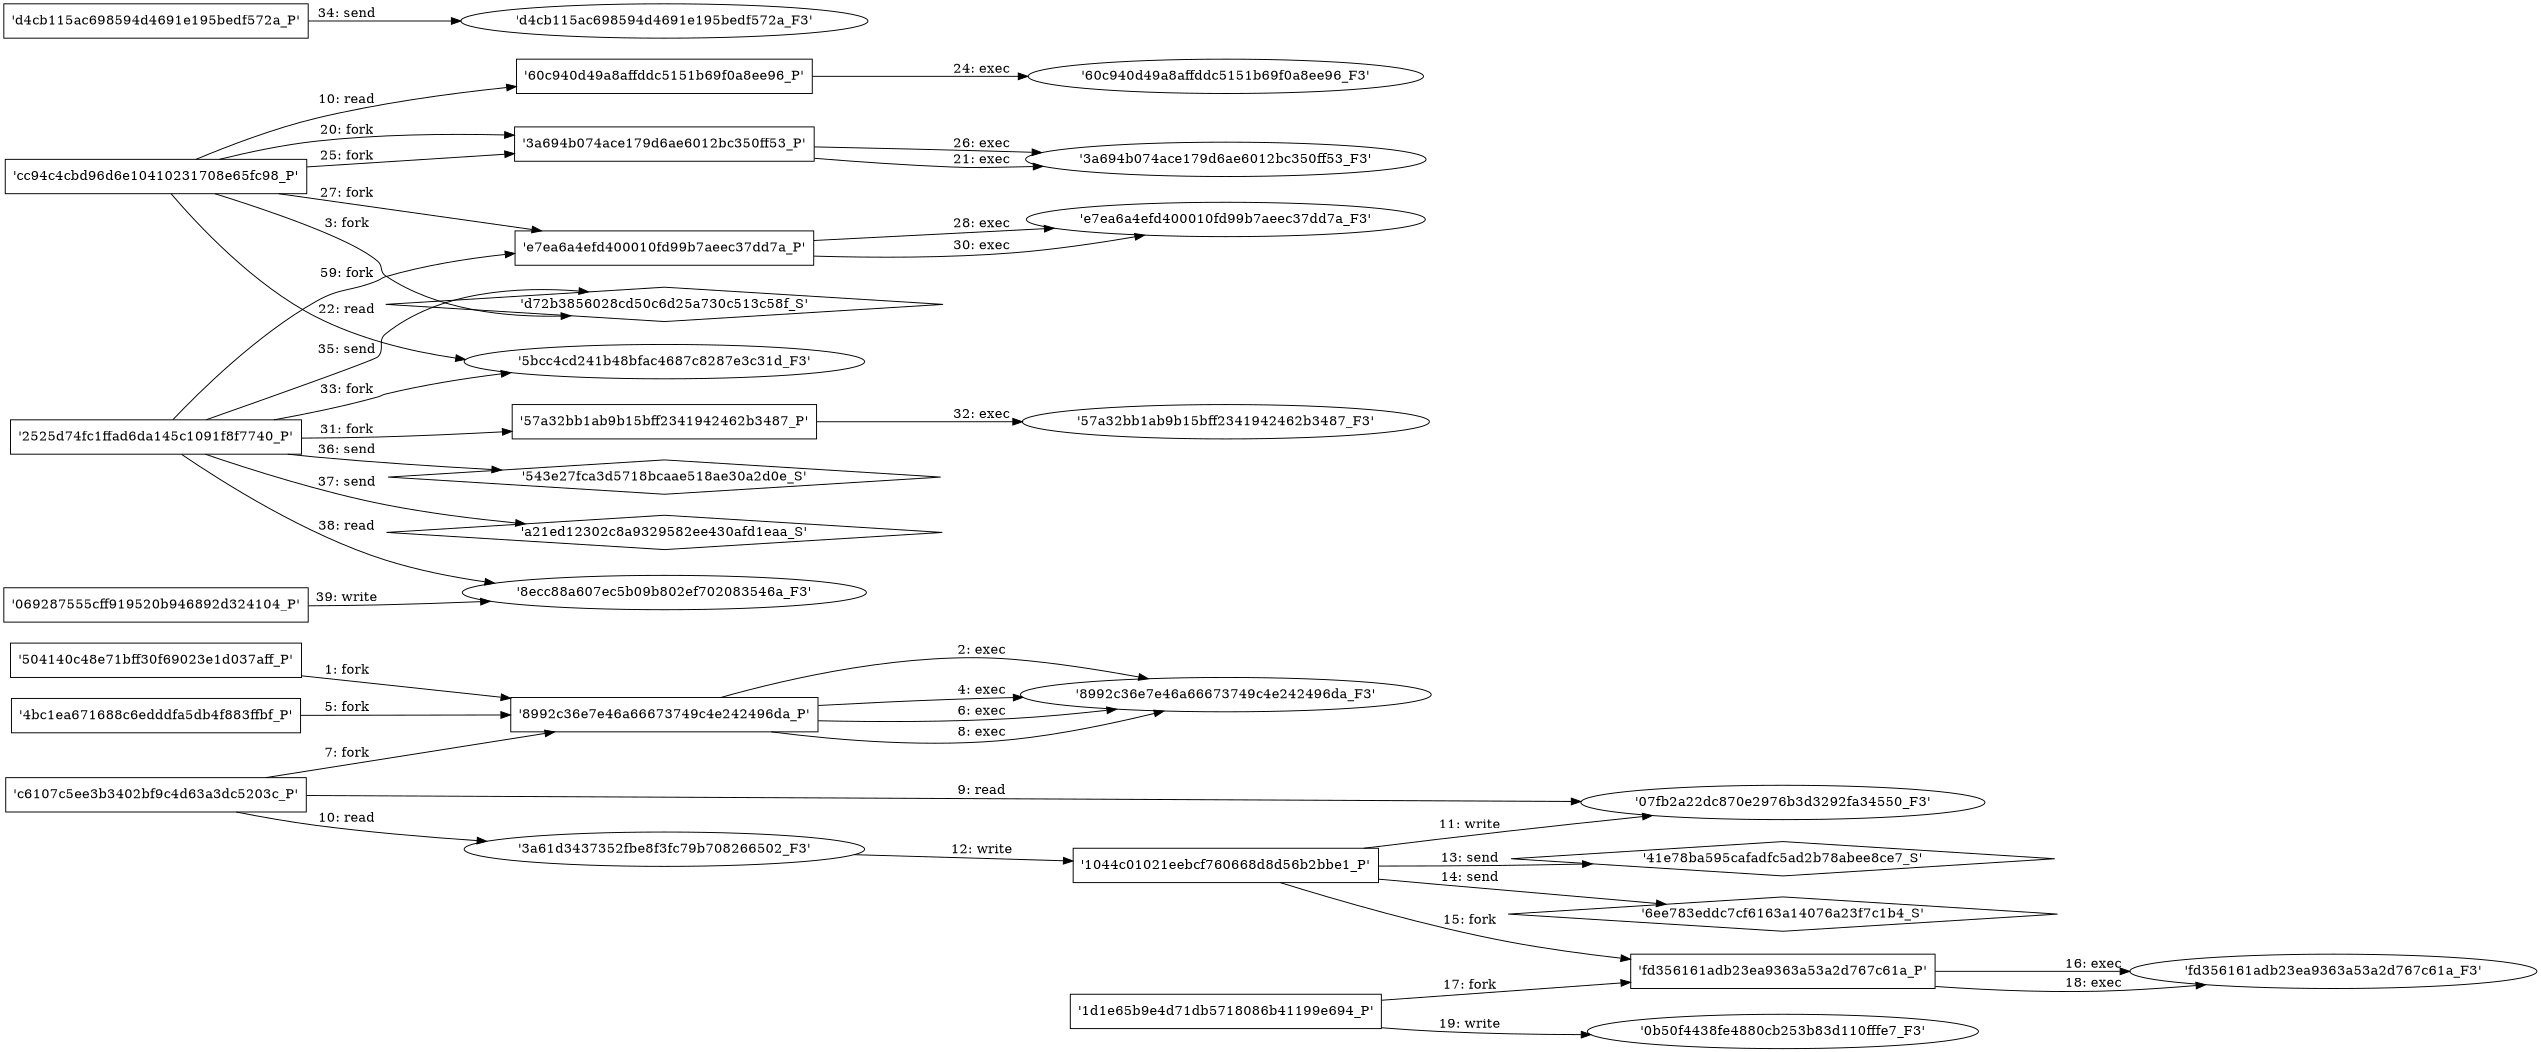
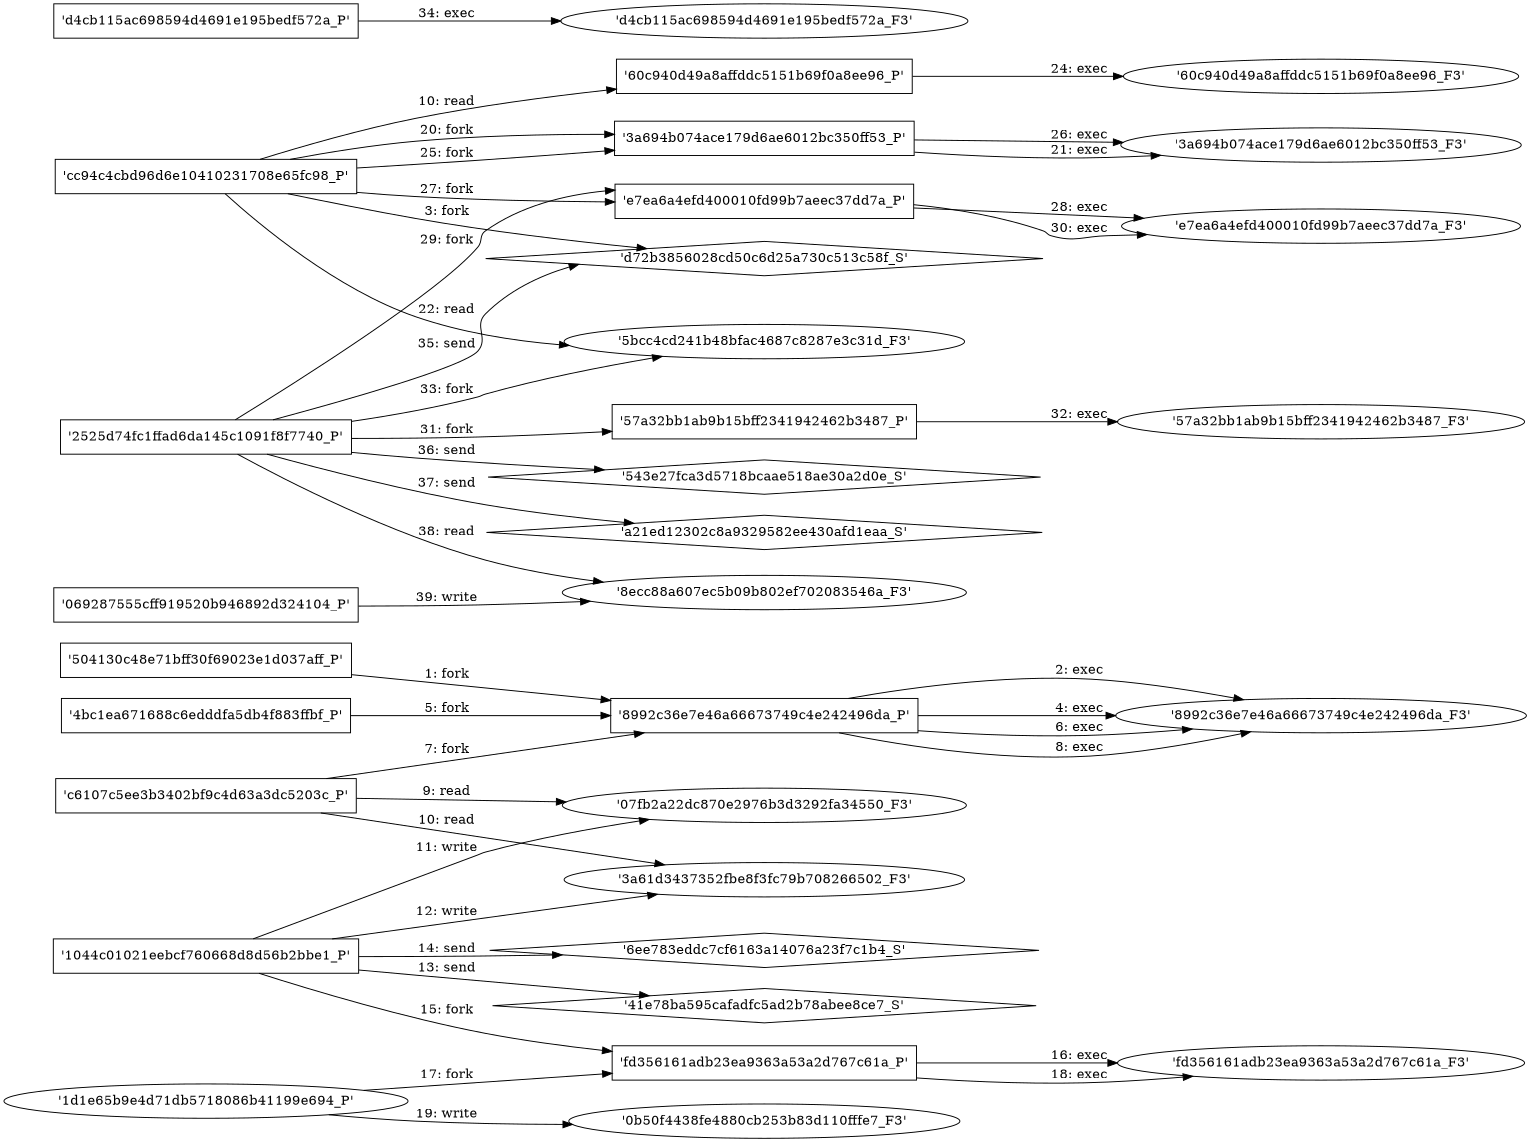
edge "'d4cb115ac698594d4691e195bedf572a_P'" -> "'d4cb115ac698594d4691e195bedf572a_F3'": label "34: send" -> "34: exec"
edge "'2525d74fc1ffad6da145c1091f8f7740_P'" -> "'e7ea6a4efd400010fd99b7aeec37dd7a_P'": label "59: fork" -> "29: fork"
node "'504140c48e71bff30f69023e1d037aff_P'": label "'504140c48e71bff30f69023e1d037aff_P'" -> "'504130c48e71bff30f69023e1d037aff_P'"
edge "'3a61d3437352fbe8f3fc79b708266502_F3'" -> "'1044c01021eebcf760668d8d56b2bbe1_P'": reversed
node "'1d1e65b9e4d71db5718086b41199e694_P'": shape box -> ellipse
